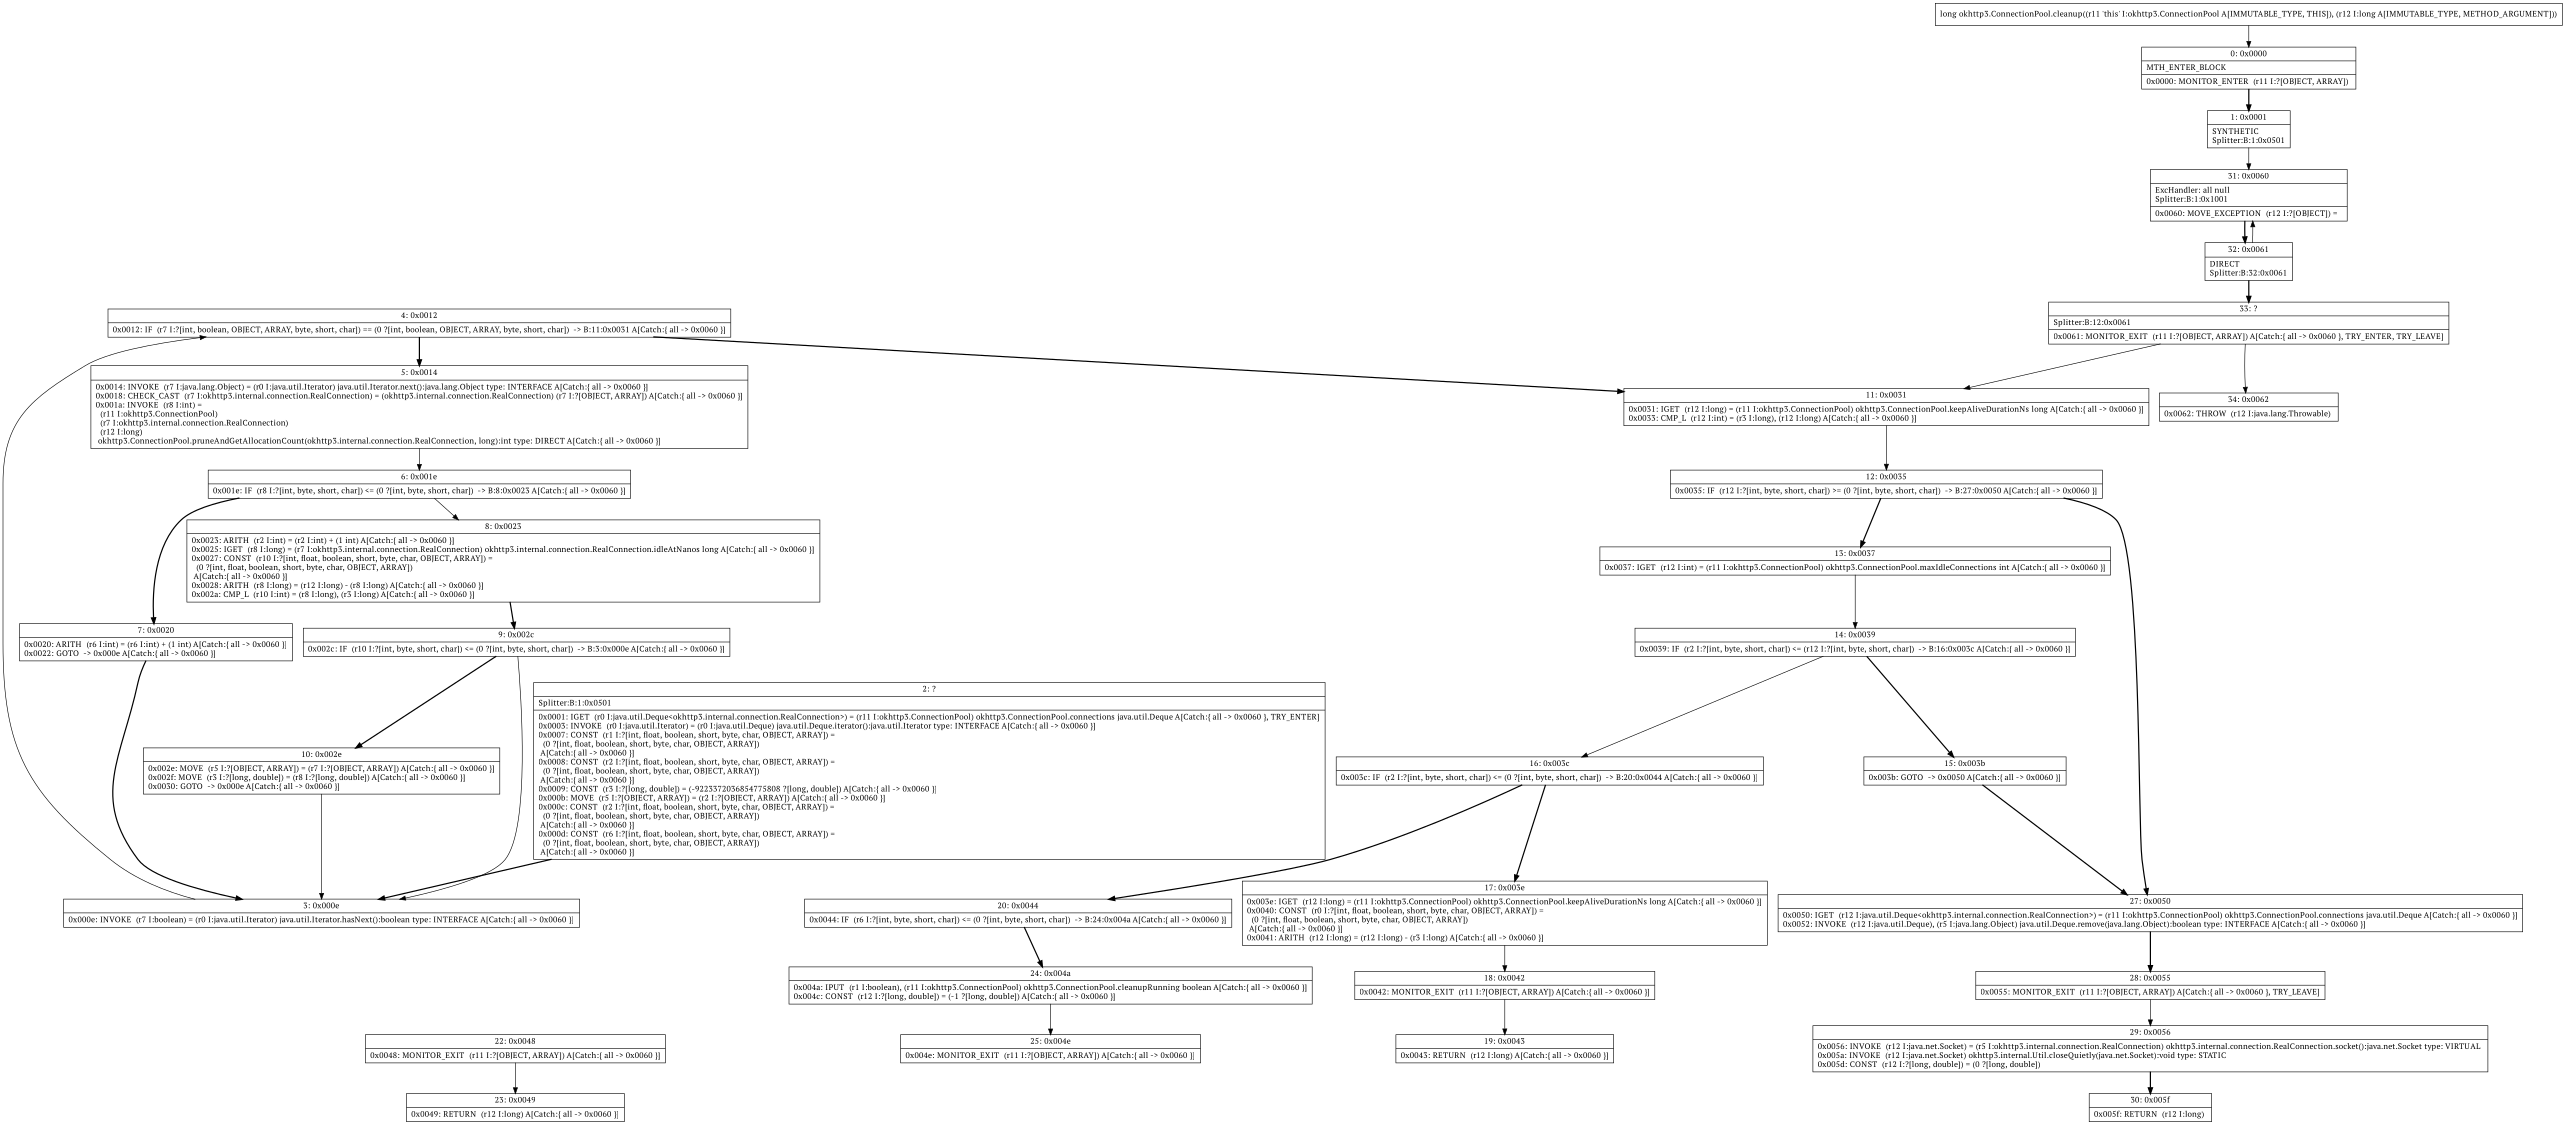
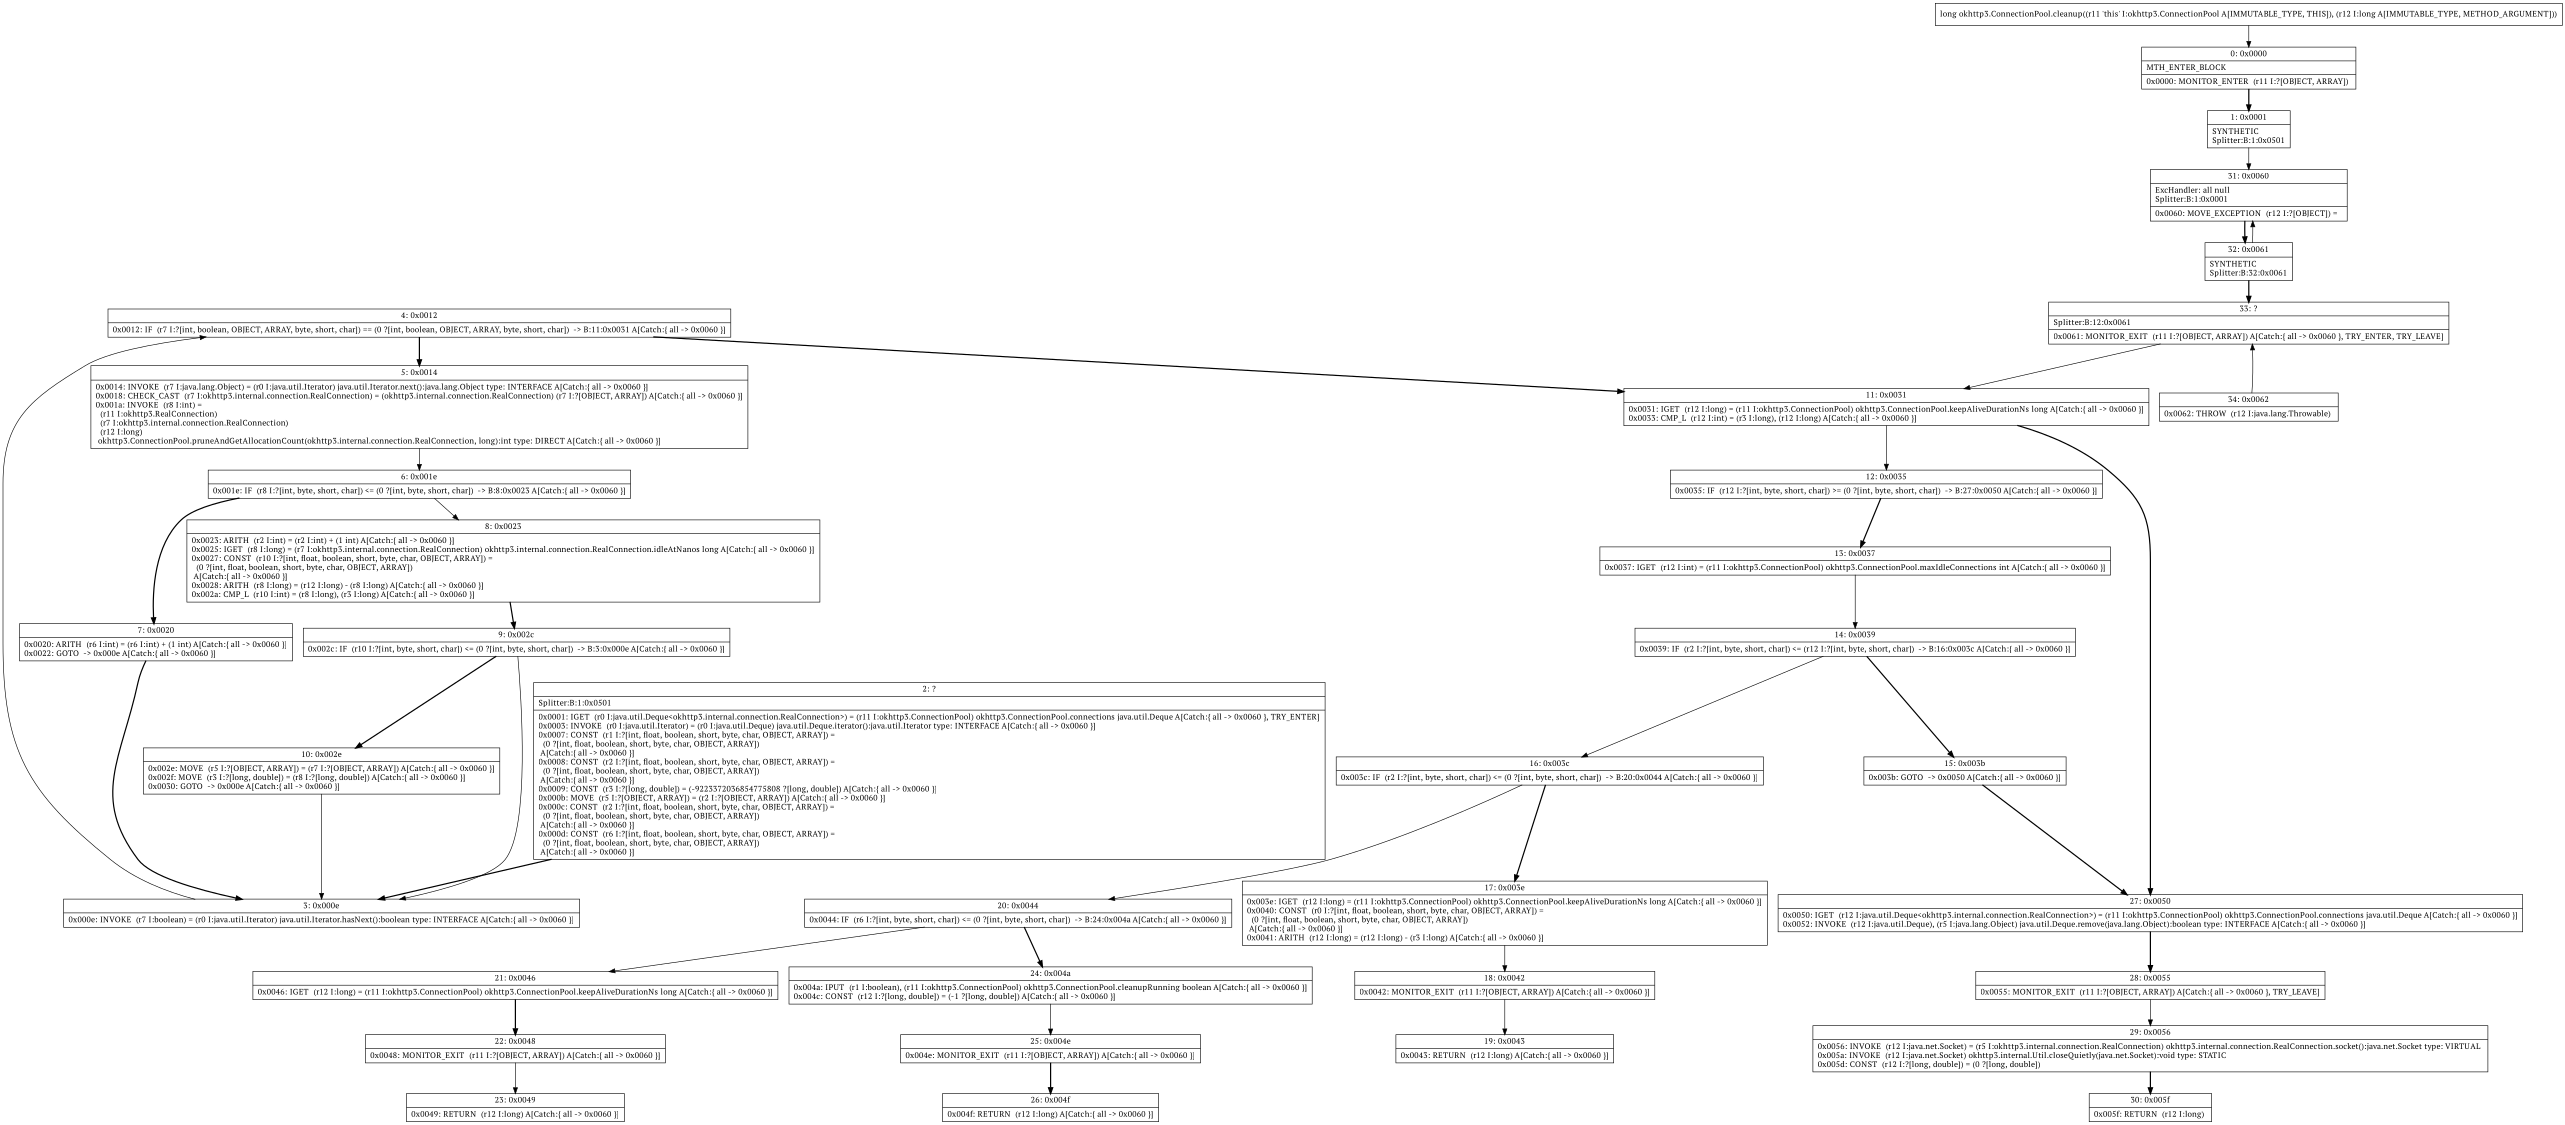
node "31: 0x0060": text "Splitter:B:1:0x1001" -> "Splitter:B:1:0x0001"
node "32: 0x0061": text "DIRECT" -> "SYNTHETIC"
edge "33: ?" -> "34: 0x0062": reversed
node "5: 0x0014": text "(r11 I:okhttp3.ConnectionPool)" -> "(r11 I:okhttp3.RealConnection)"
edge "12: 0x0035" -> "27: 0x0050": now "11: 0x0031" -> "27: 0x0050"
edge "16: 0x003c" -> "20: 0x0044": style bold -> solid
node "21: 0x0046": added
node "26: 0x004f": added
